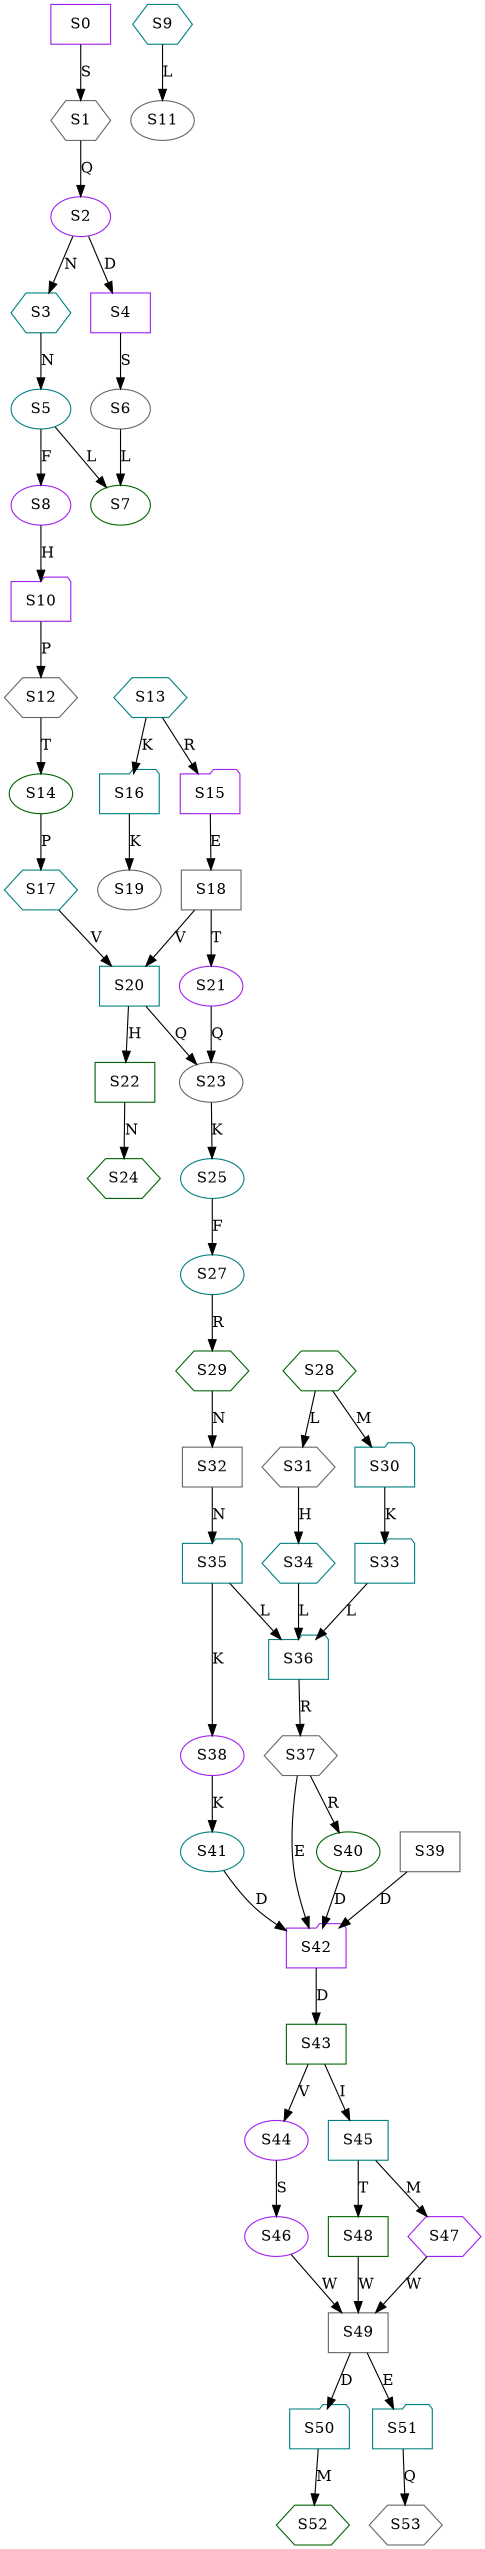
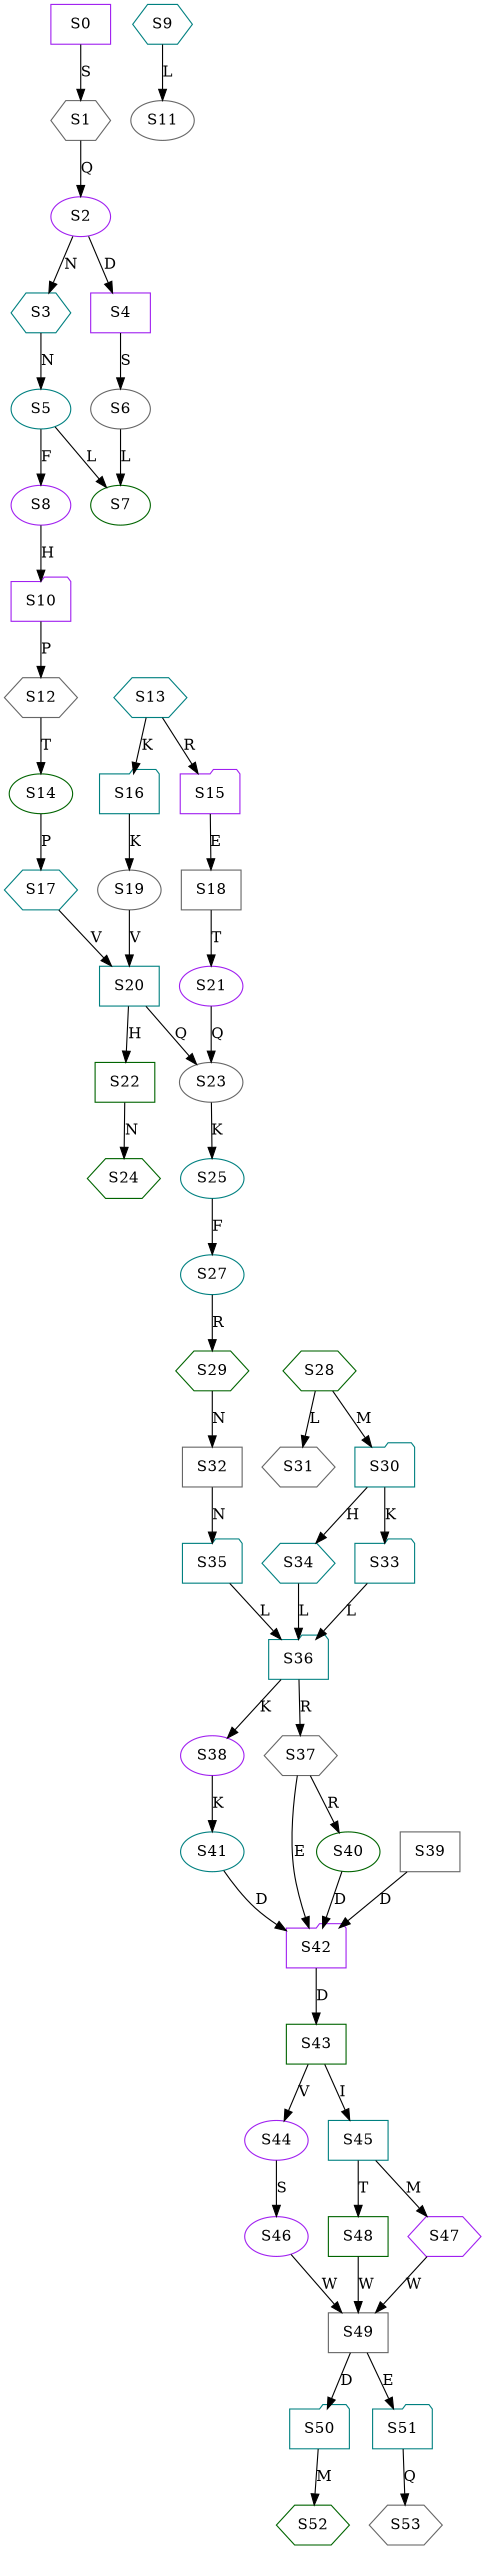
edge "S18" -> "S20": now "S19" -> "S20"
edge "S31" -> "S34": now "S30" -> "S34"
edge "S35" -> "S38": now "S36" -> "S38"
